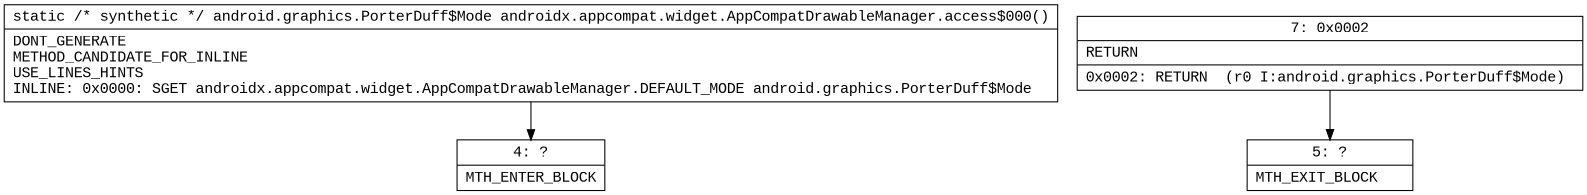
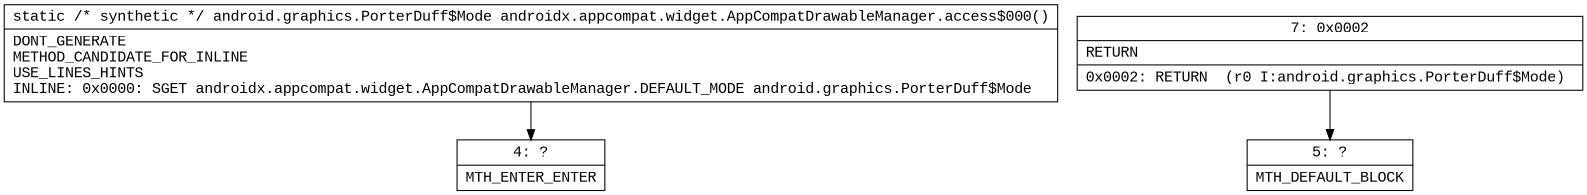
node "4: ?": text "MTH_ENTER_BLOCK" -> "MTH_ENTER_ENTER"
node "5: ?": text "MTH_EXIT_BLOCK" -> "MTH_DEFAULT_BLOCK"
